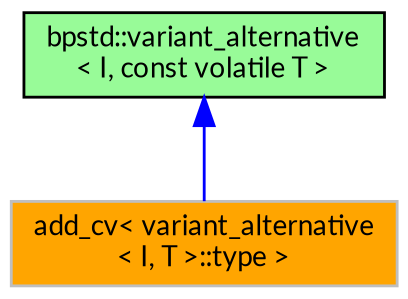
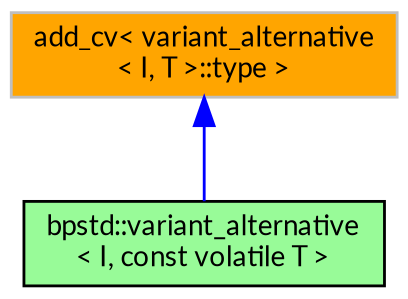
edge "add_cv< variant_alternative < I, T >::type >" -> "bpstd::variant_alternative < I, const volatile T >": reversed
